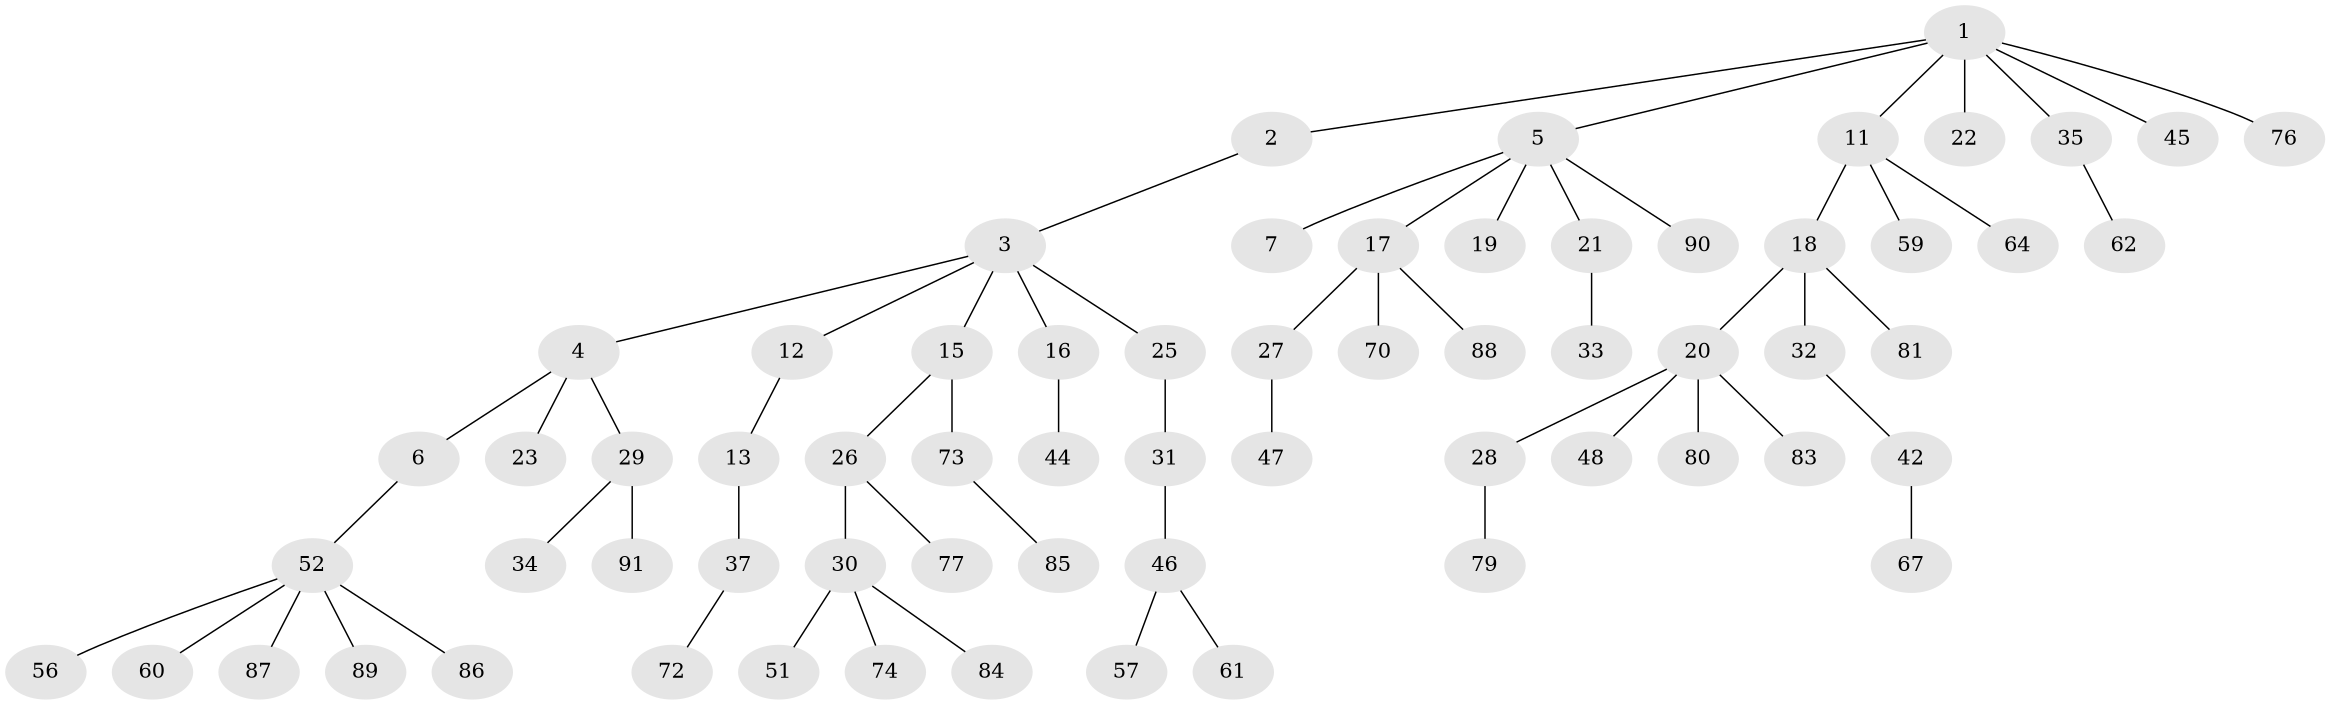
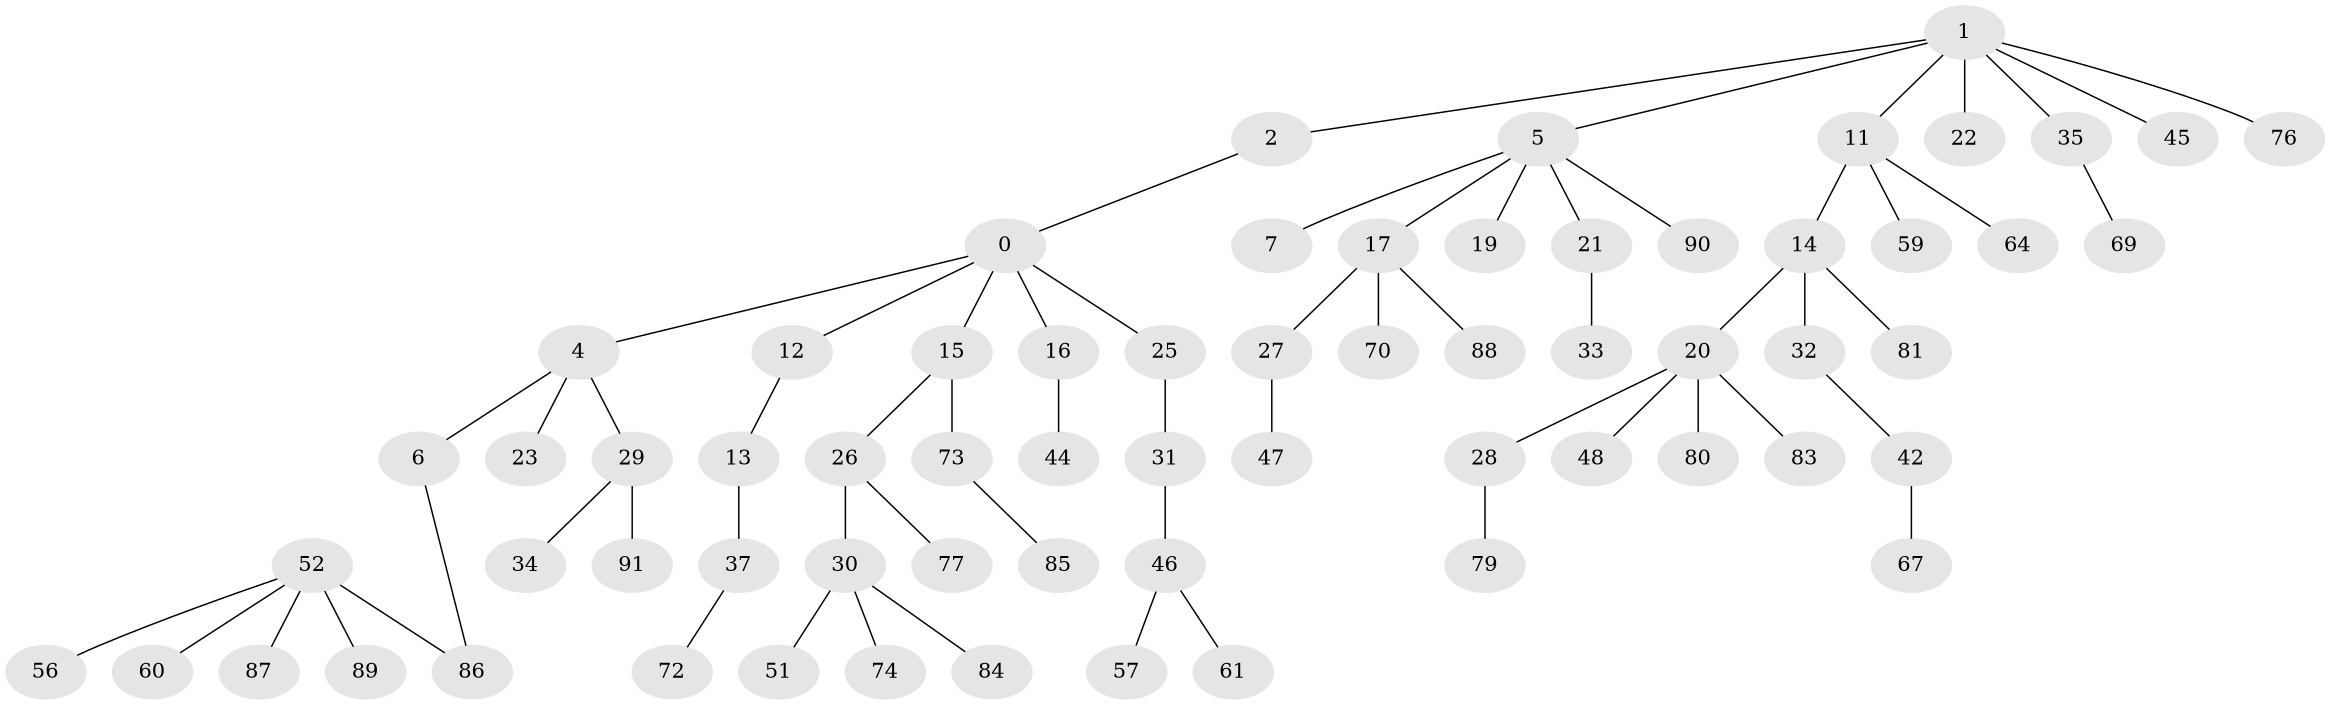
node "3": label "3" -> "0"
node "18": label "18" -> "14"
node "62": label "62" -> "69"
edge "6" -- "52": now "6" -- "86"
